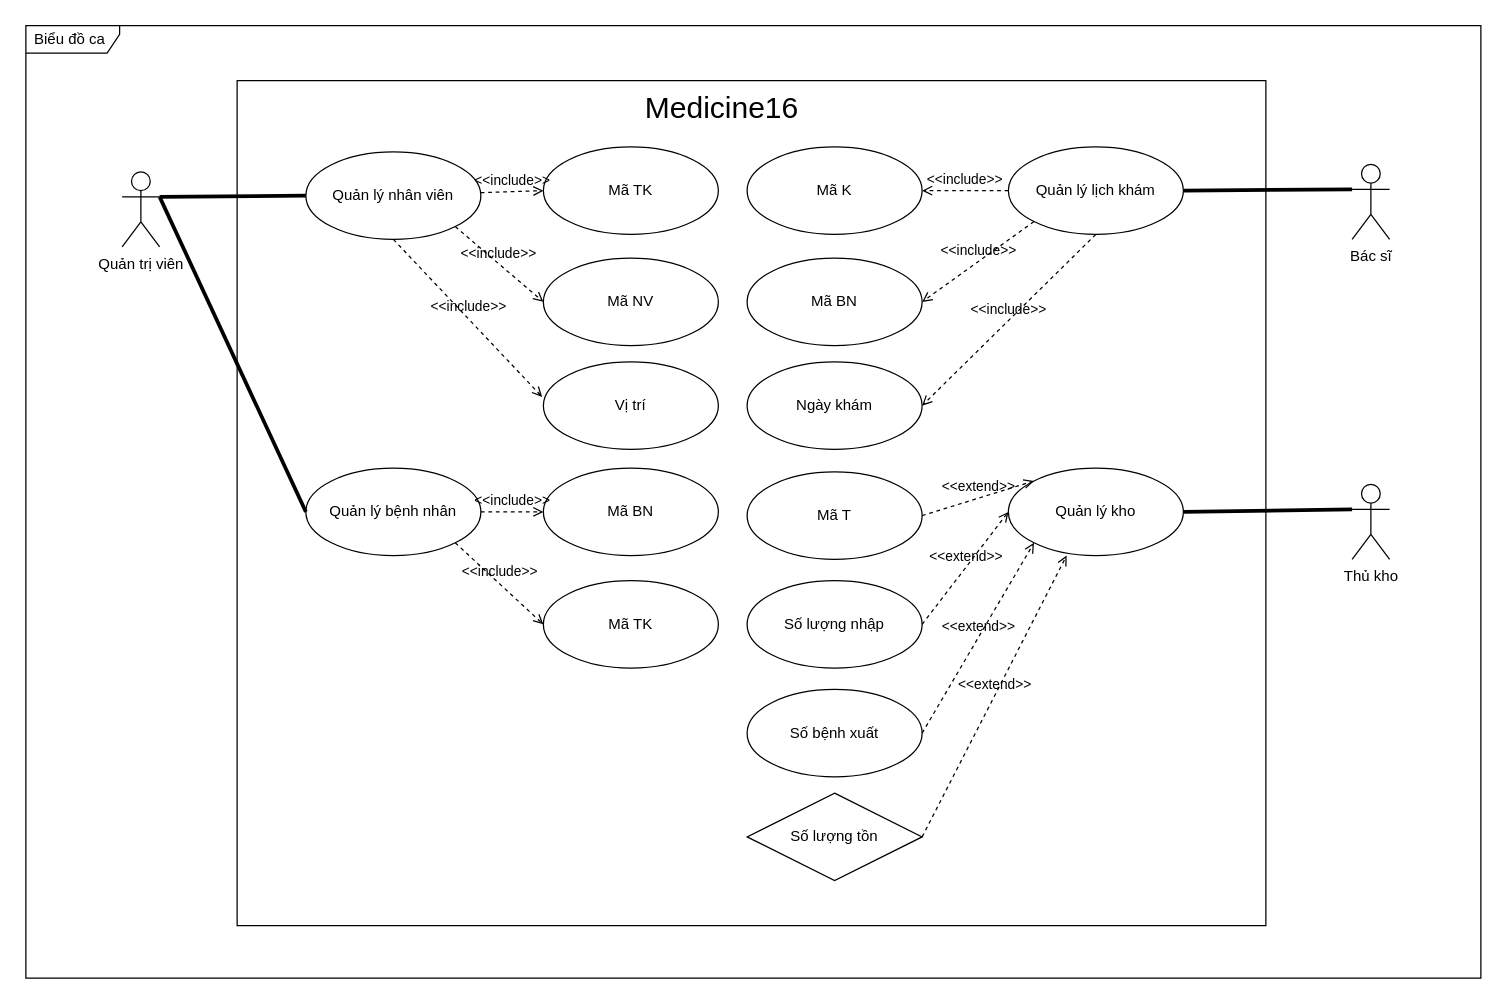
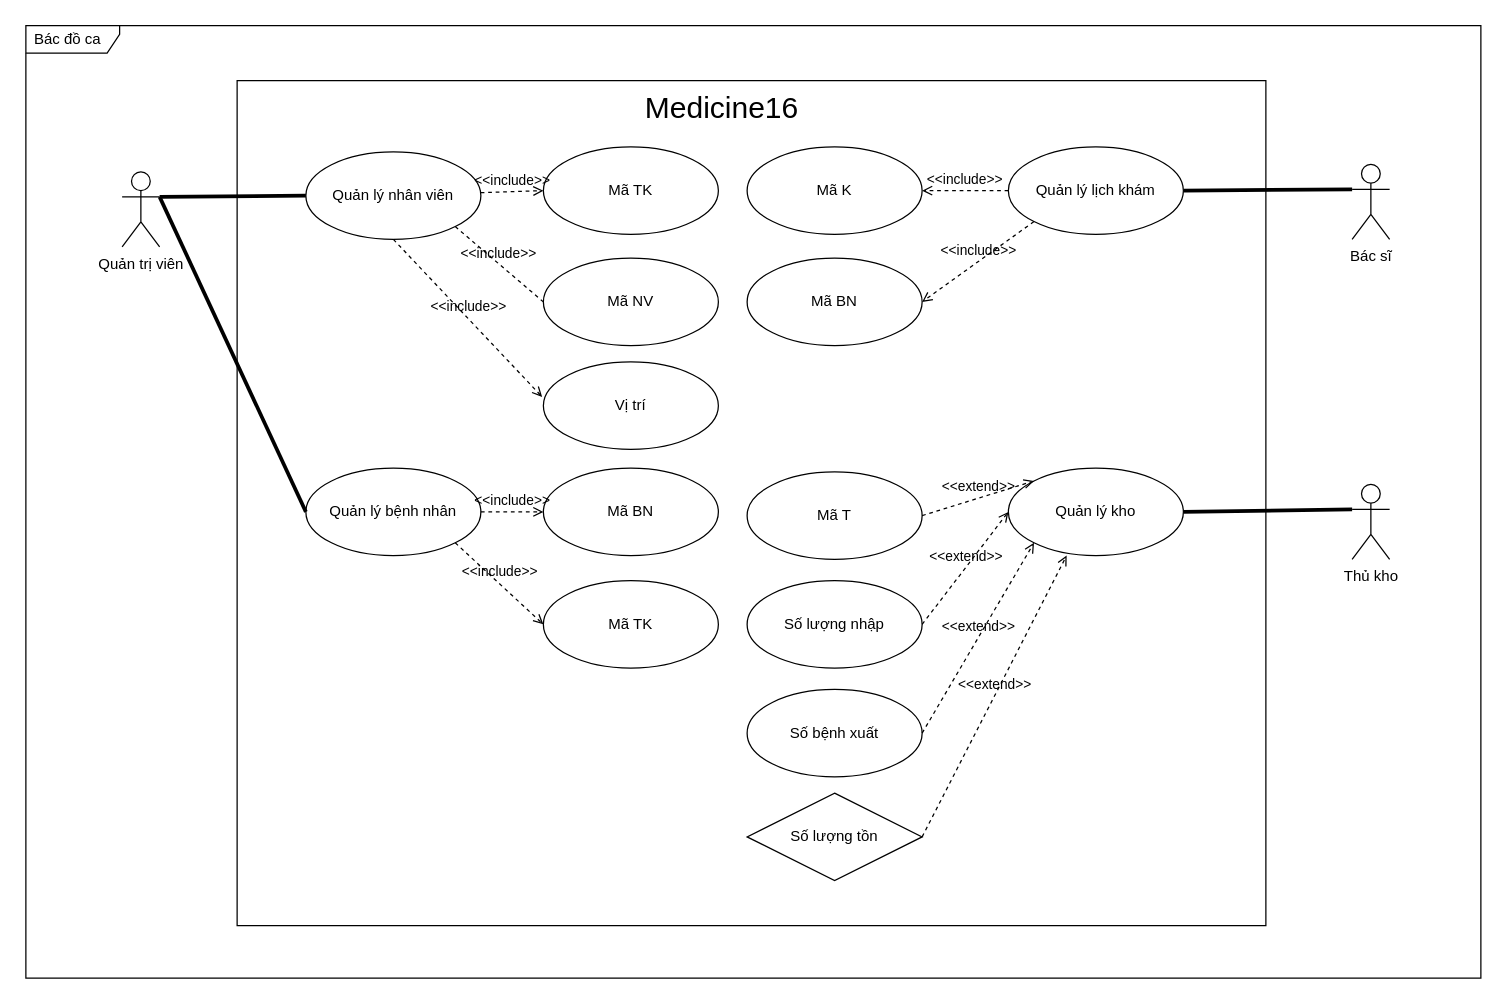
node "Biểu đồ ca": label "Biểu đồ ca" -> "Bác đồ ca"
edge "Quản lý nhân viên" -> "Mã NV": arrowhead open -> none
edge "Quản lý lịch khám" -> "Ngày khám": removed, label "<<include>>"
node "Ngày khám": removed
